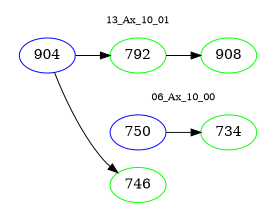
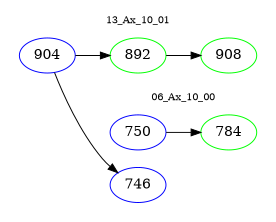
node "792": label "792" -> "892"
node "734": label "734" -> "784"
node "746": color green -> blue
